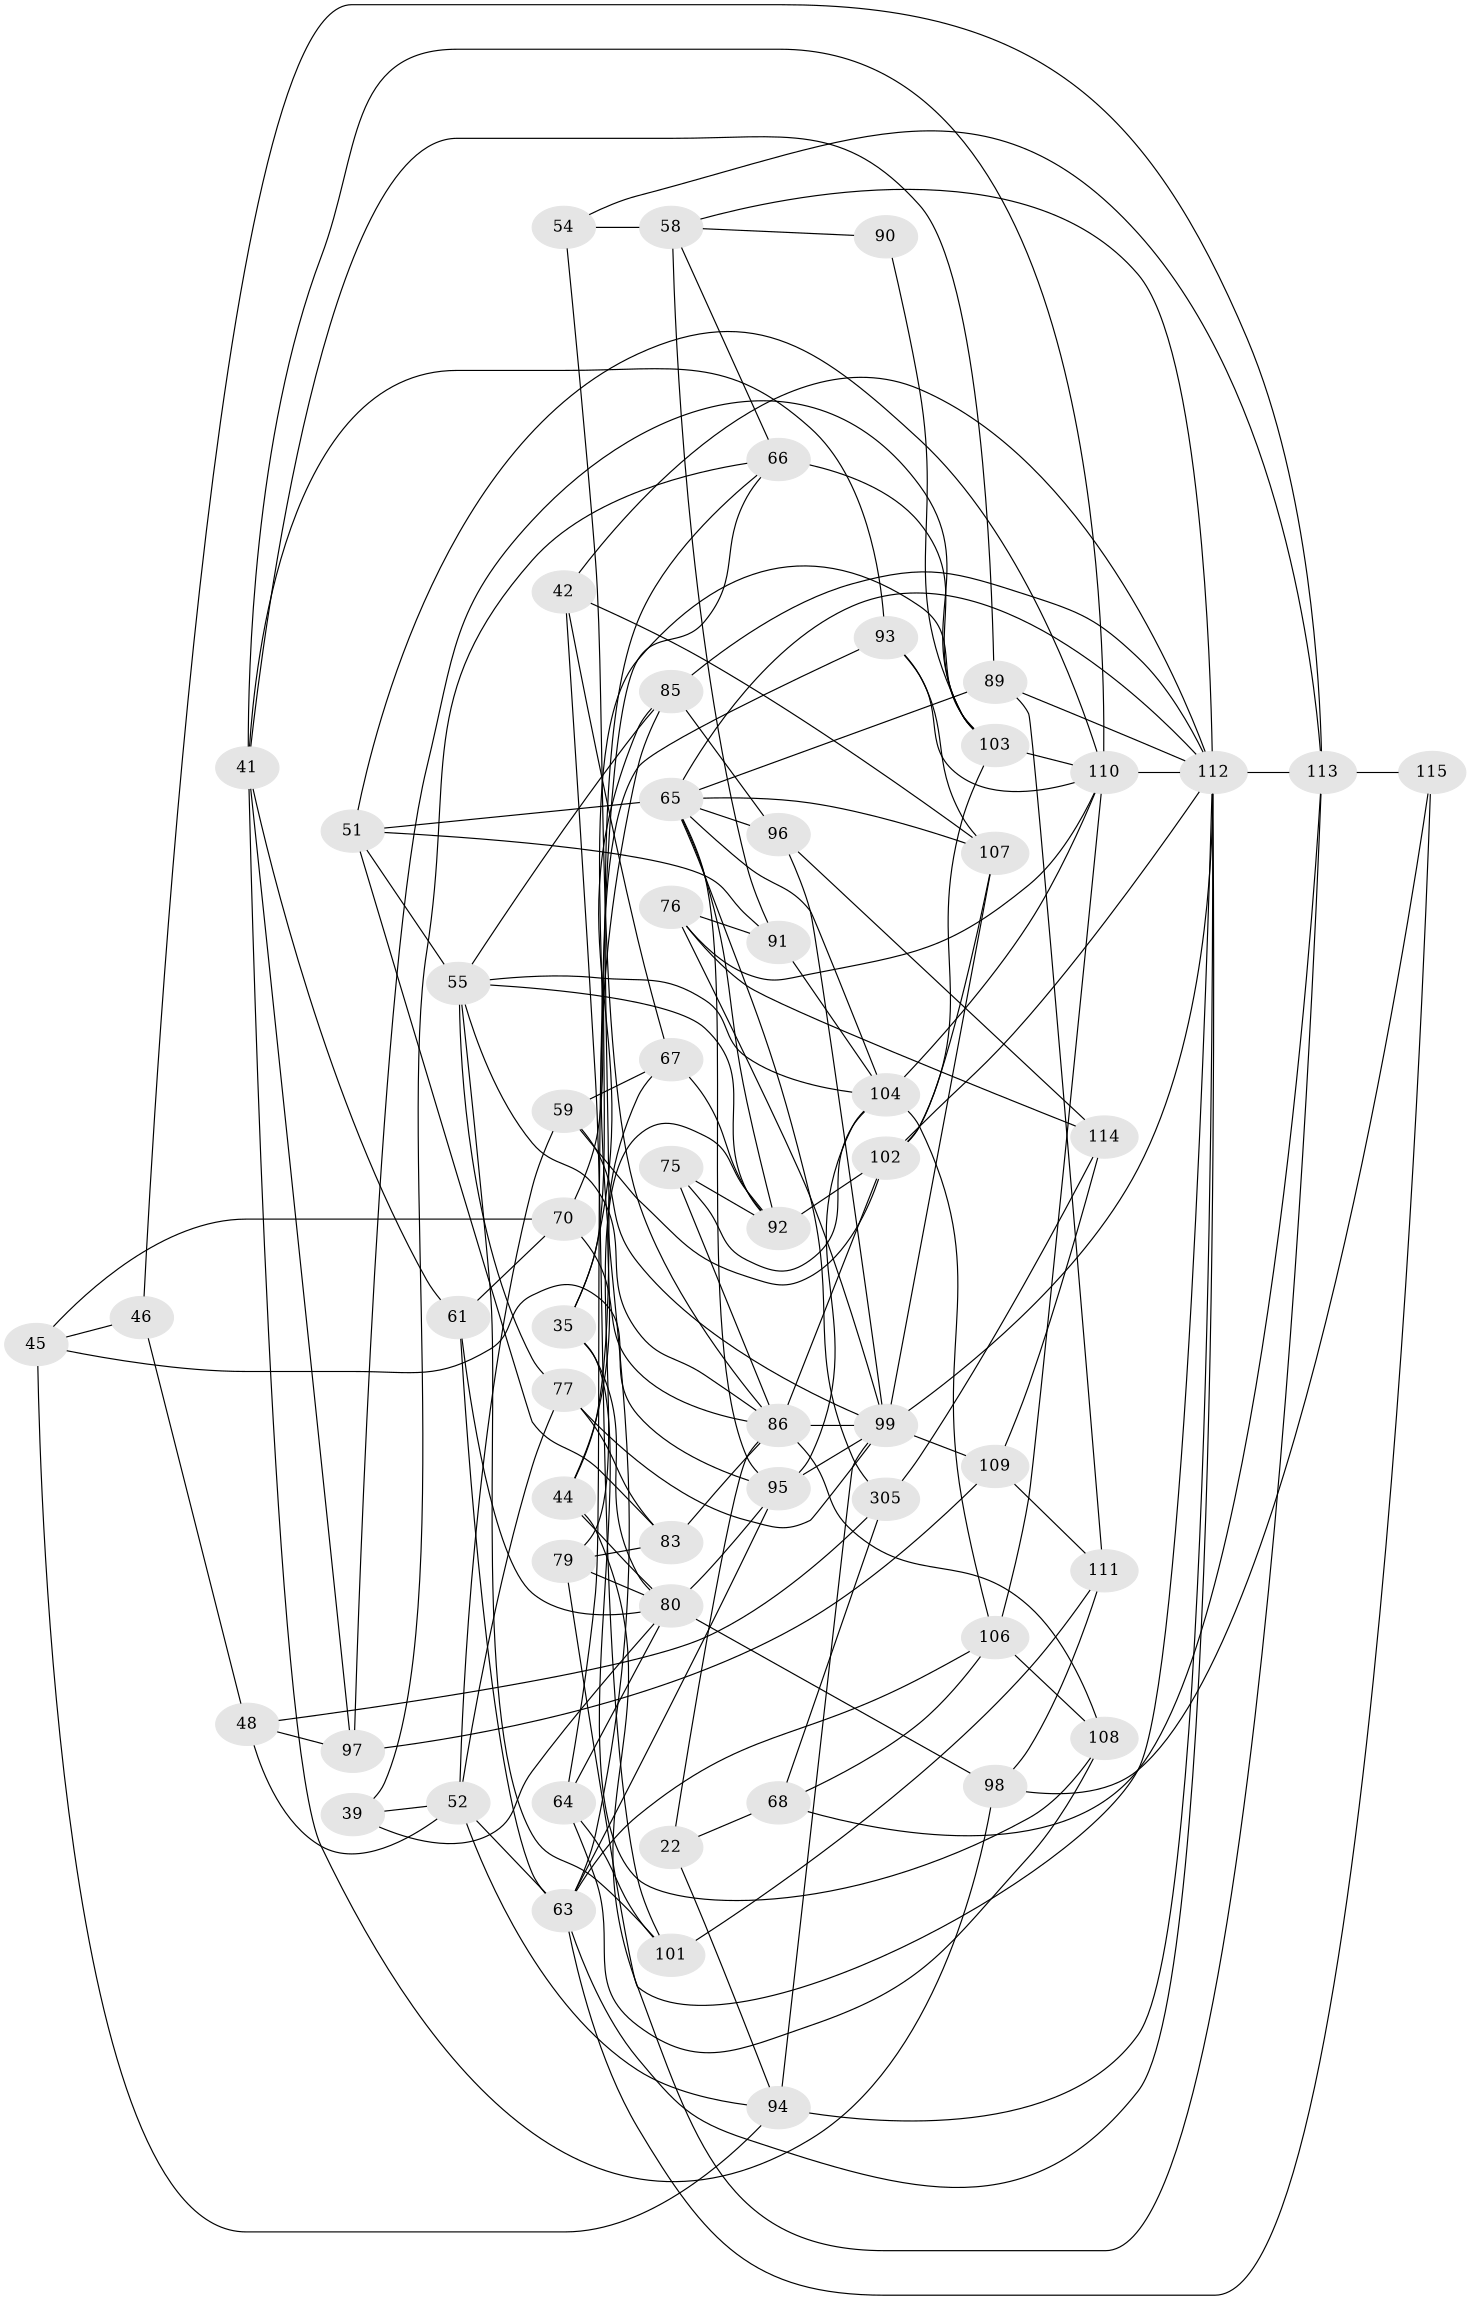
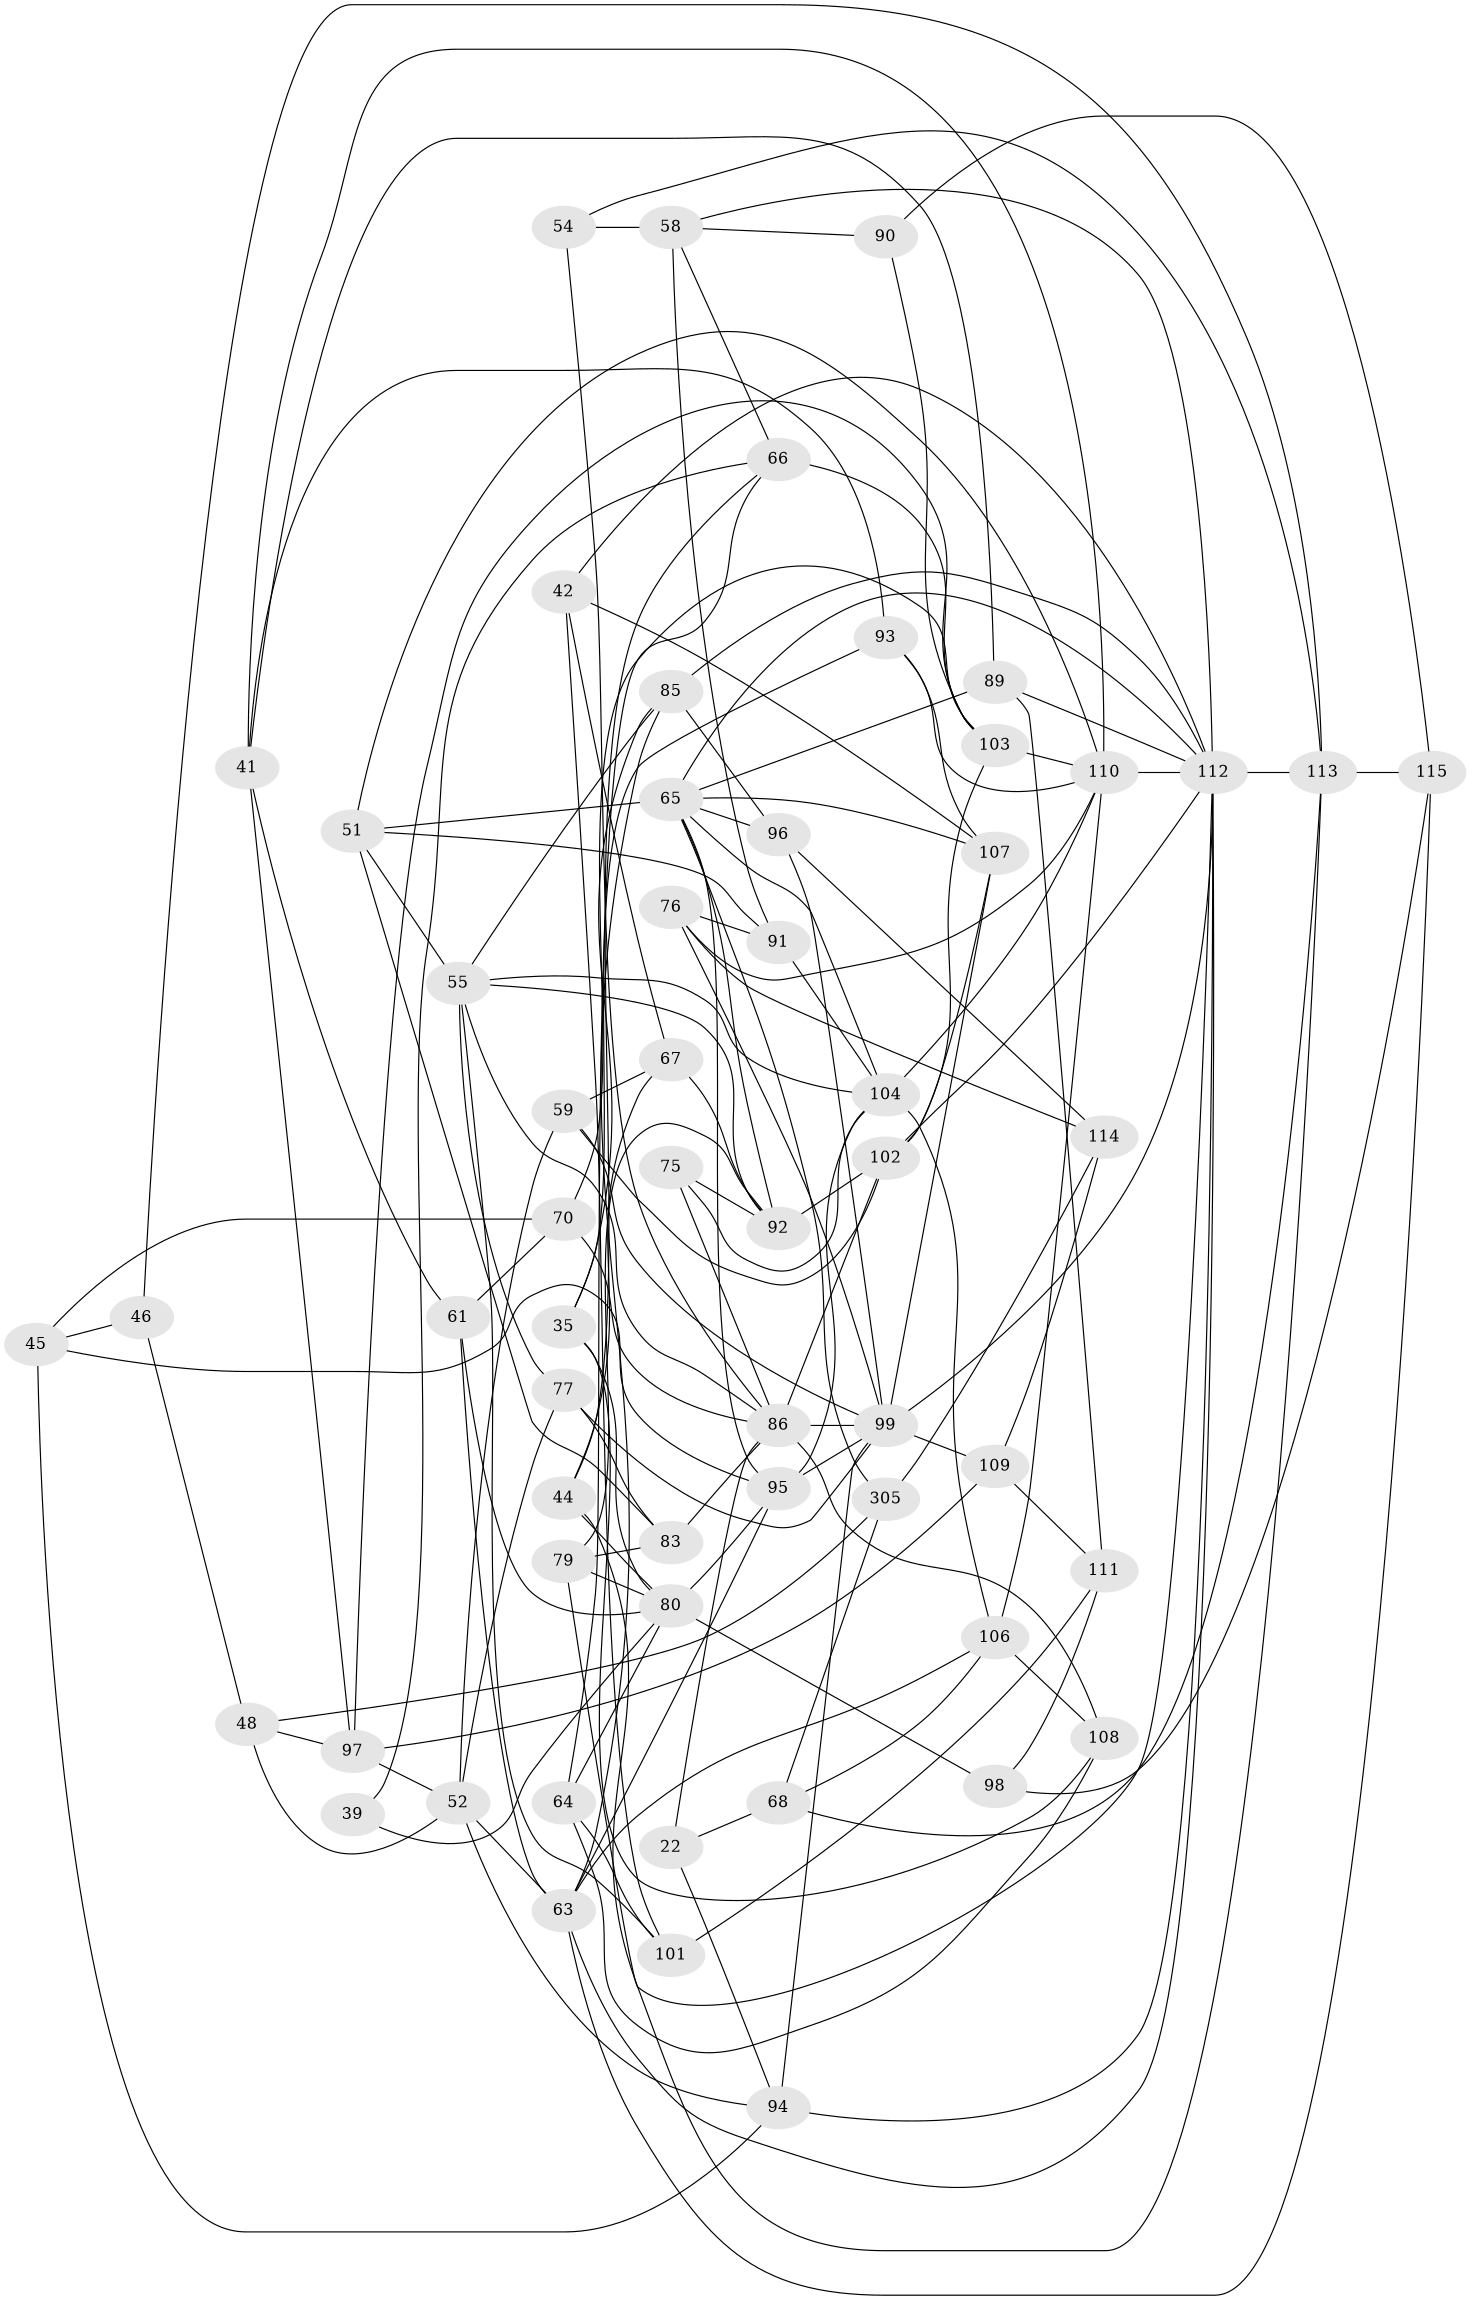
edge "90" -- "115": added
edge "41" -- "98": removed
edge "52" -- "39": now "52" -- "97"
